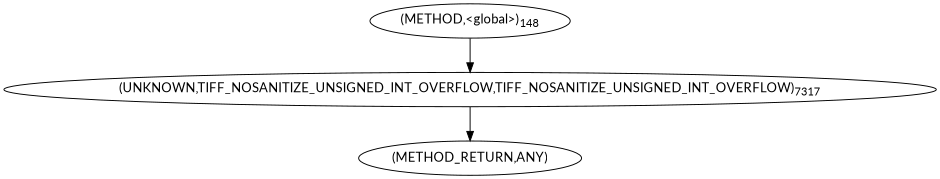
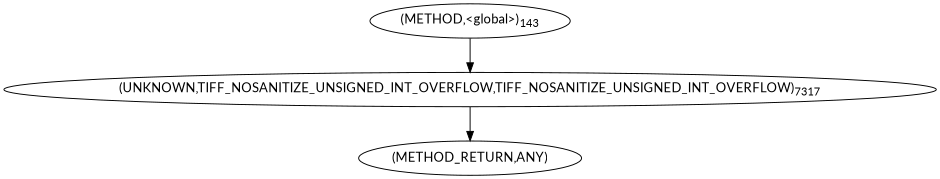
node "(METHOD,<global>)": text "148" -> "143"
